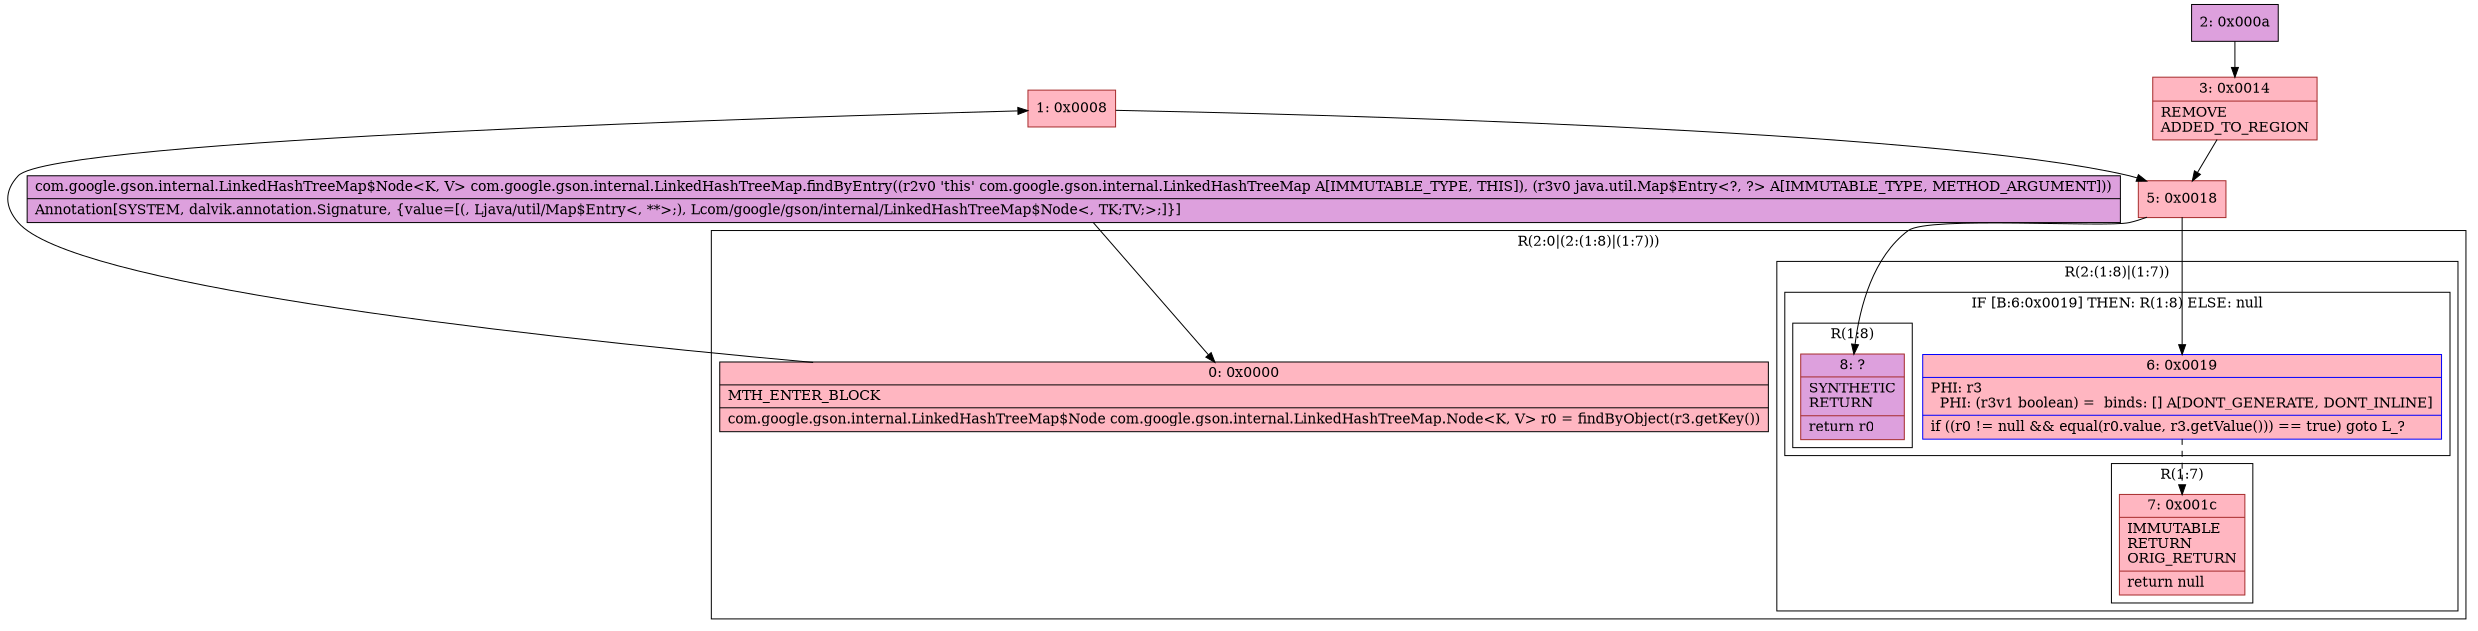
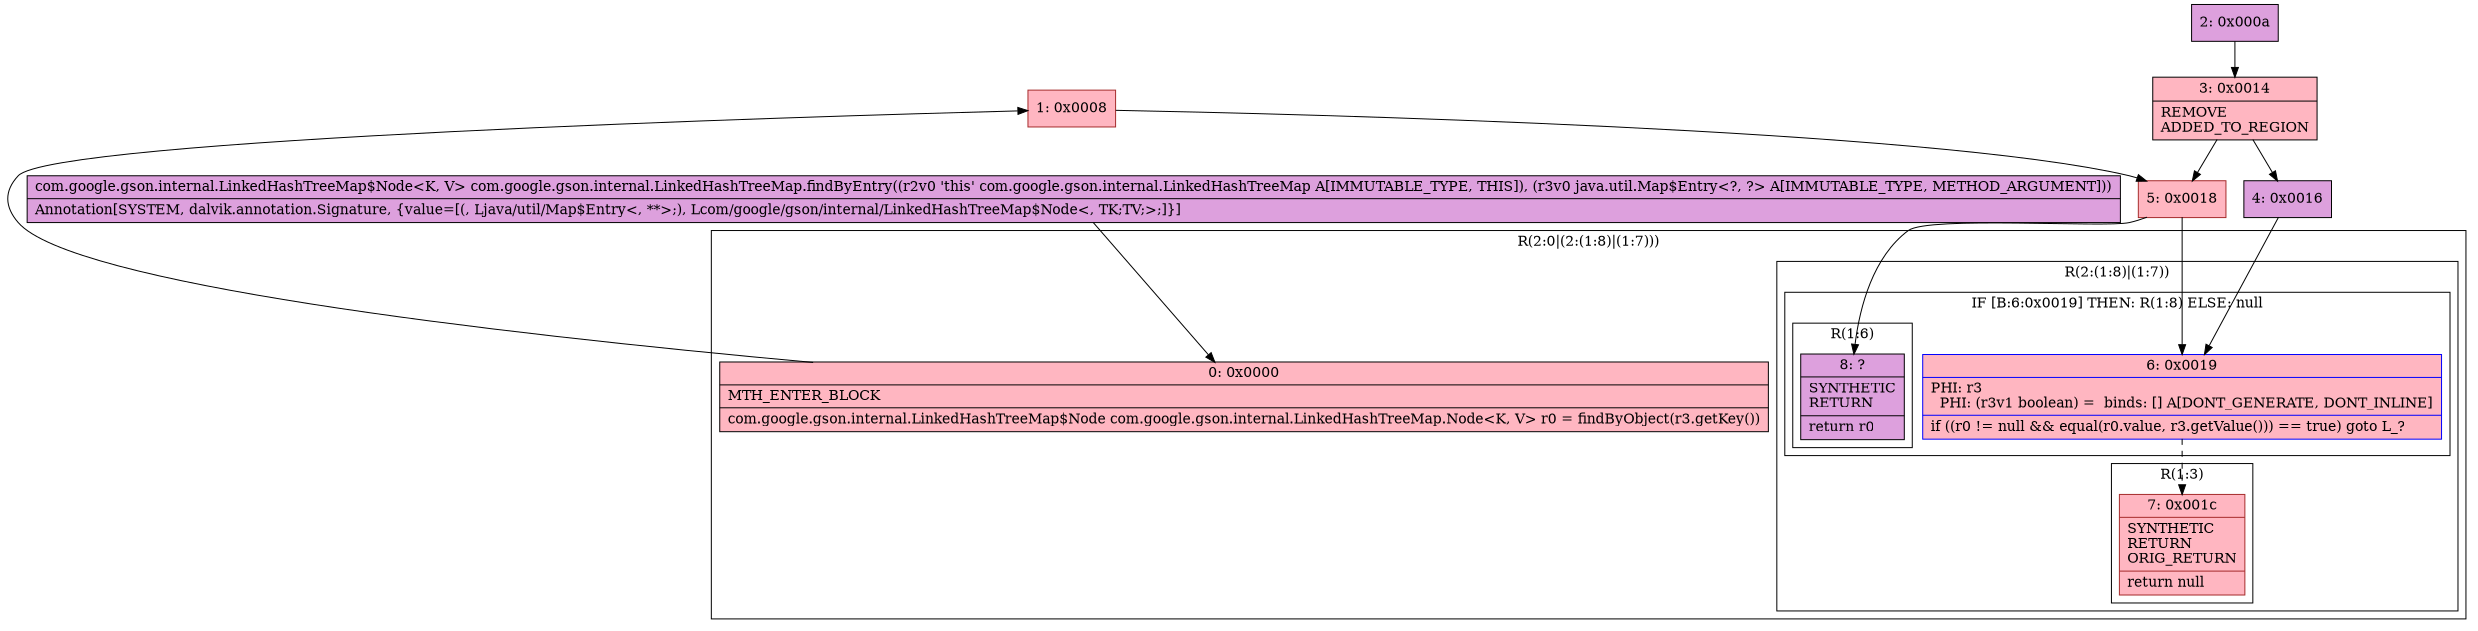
node "3: 0x0014": color brown -> black
node "4: 0x0016": added
cluster "R(1:8)": label "R(1:8)" -> "R(1:6)"
node "8: ?": color brown -> black
cluster "R(1:7)": label "R(1:7)" -> "R(1:3)"
node "7: 0x001c": text "IMMUTABLE" -> "SYNTHETIC"
